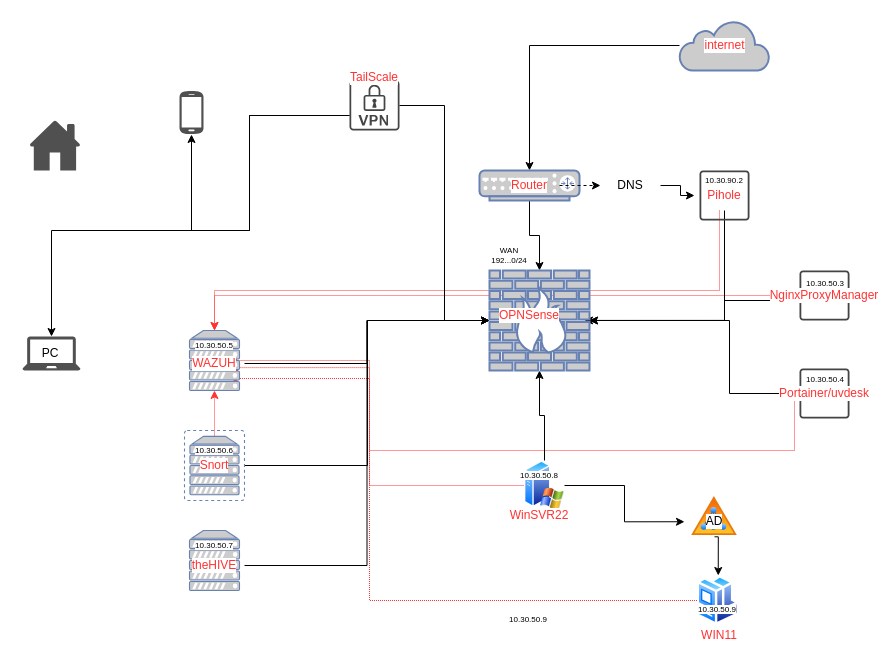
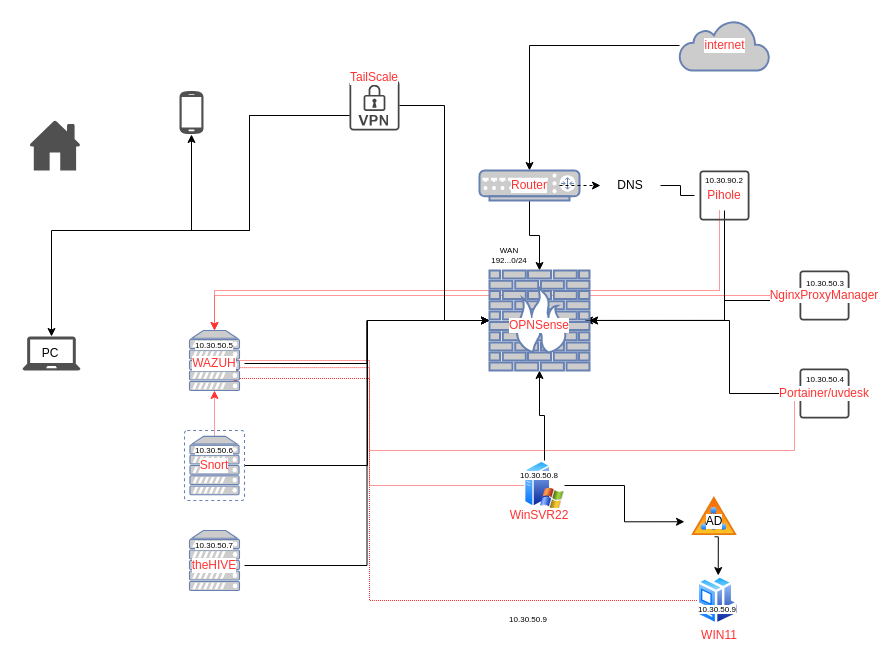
edge "DNS" -> "Pihole": arrowhead classic -> none
node "OPNSense": moved (530, 316) -> (540, 326)
